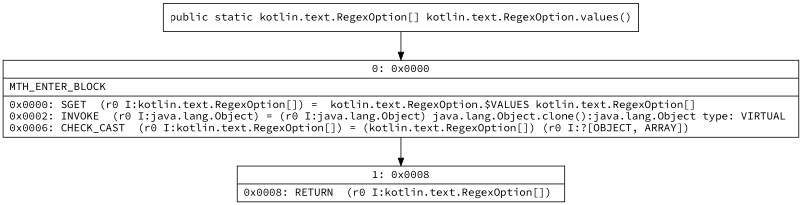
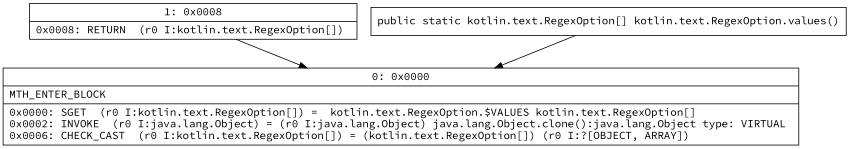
edge "0: 0x0000" -> "1: 0x0008": reversed
